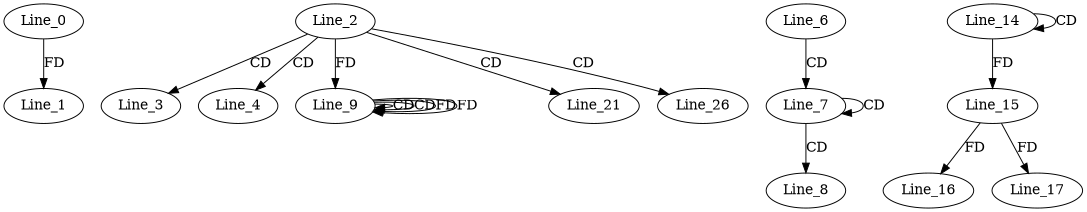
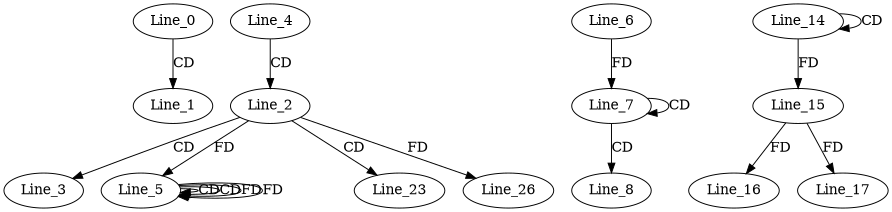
edge "Line_2" -> "Line_4": reversed
edge "Line_0" -> "Line_1": label "FD" -> "CD"
edge "Line_2" -> "Line_26": label "CD" -> "FD"
edge "Line_6" -> "Line_7": label "CD" -> "FD"
node "Line_9": label "Line_9" -> "Line_5"
node "Line_21": label "Line_21" -> "Line_23"
